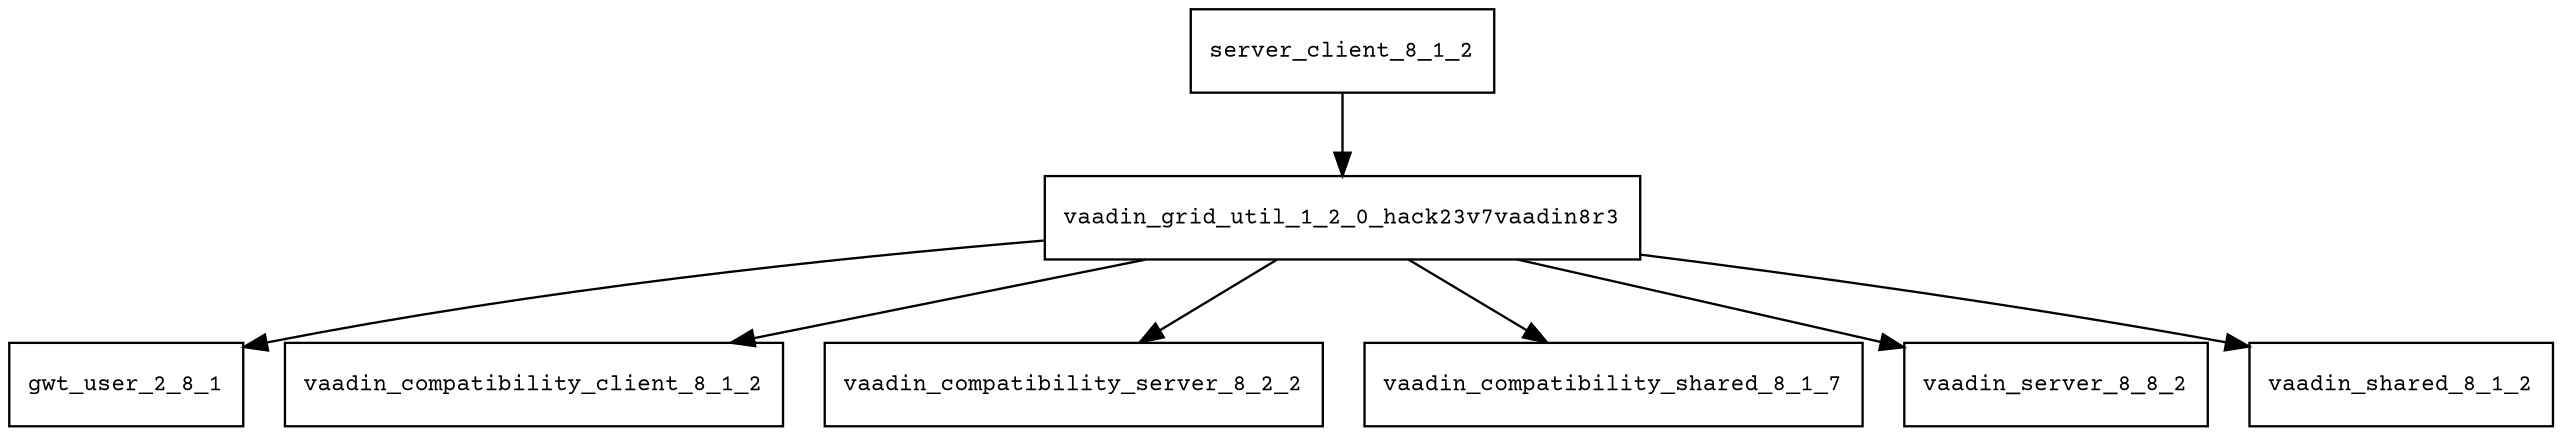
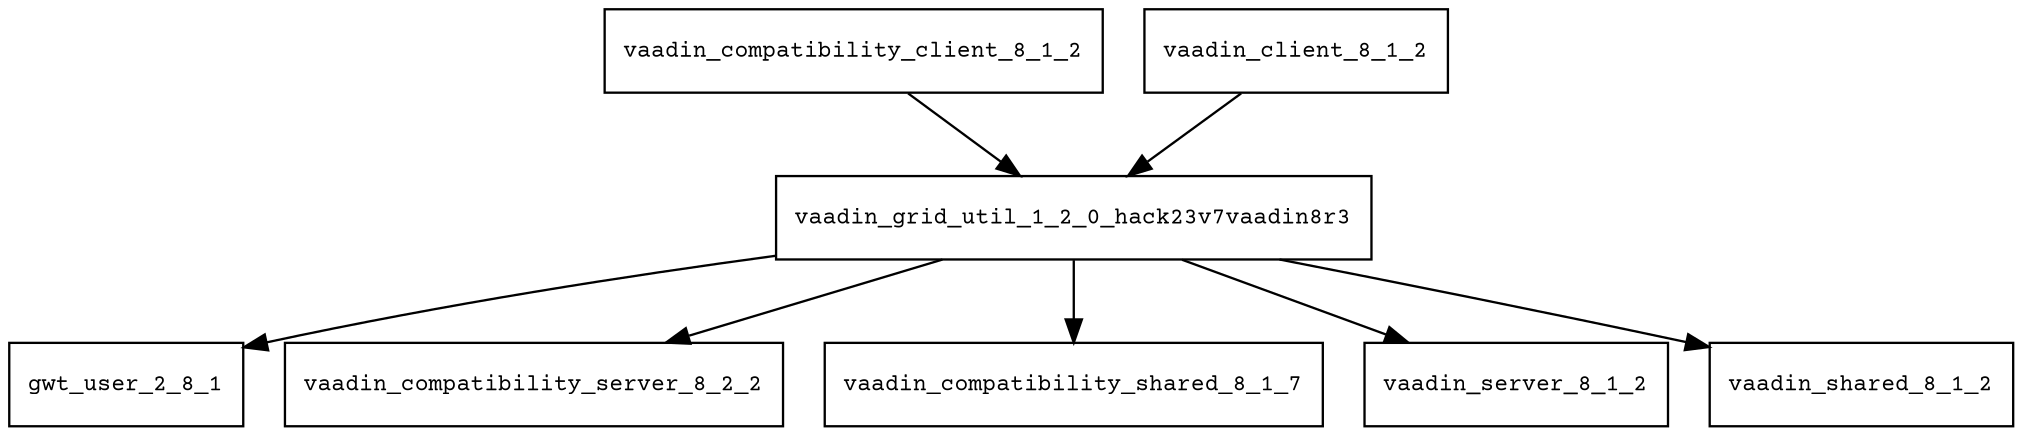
node "server_client_8_1_2": label "server_client_8_1_2" -> "vaadin_client_8_1_2"
edge "vaadin_grid_util_1_2_0_hack23v7vaadin8r3" -> "vaadin_compatibility_client_8_1_2": reversed
node "vaadin_server_8_8_2": label "vaadin_server_8_8_2" -> "vaadin_server_8_1_2"
